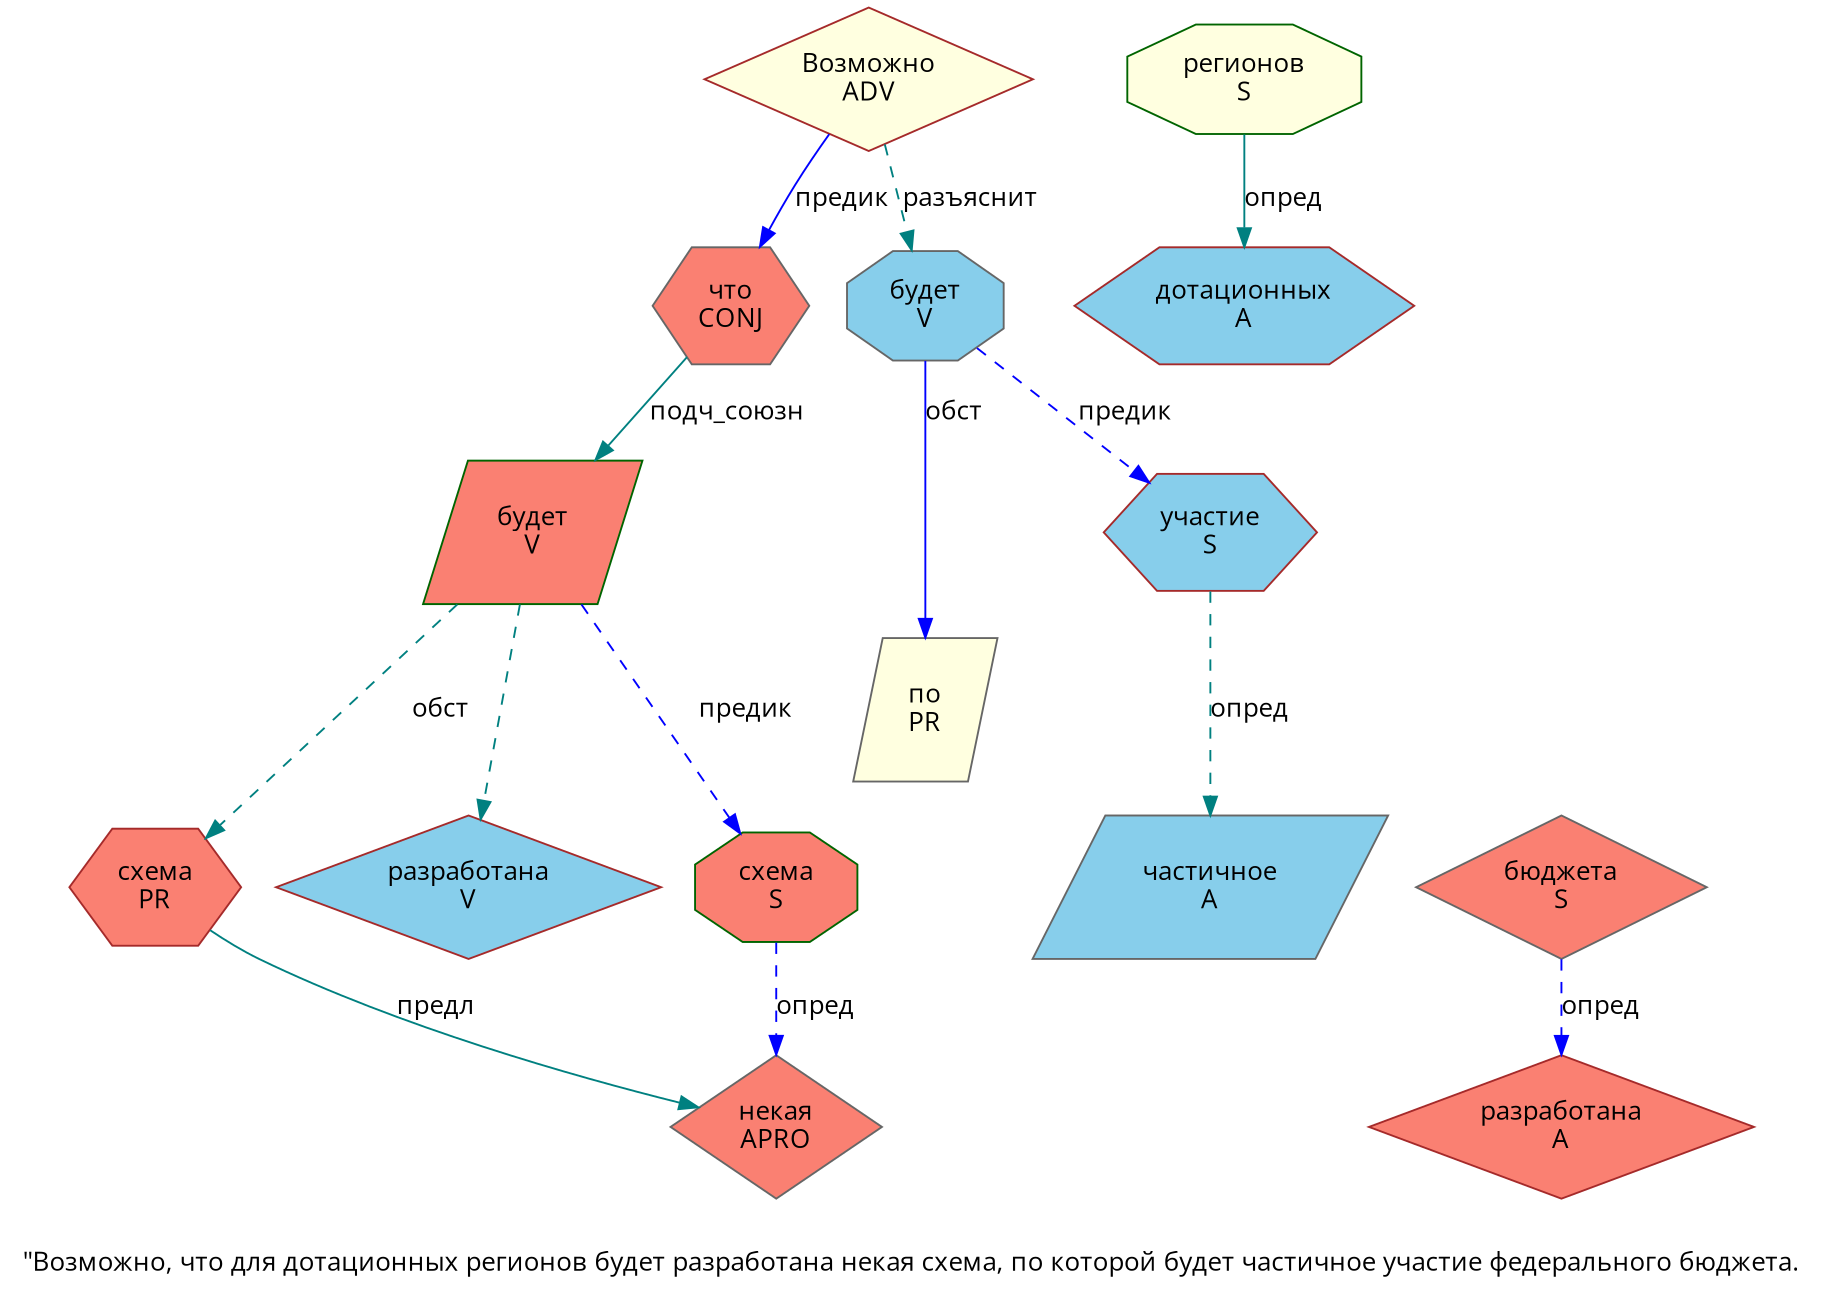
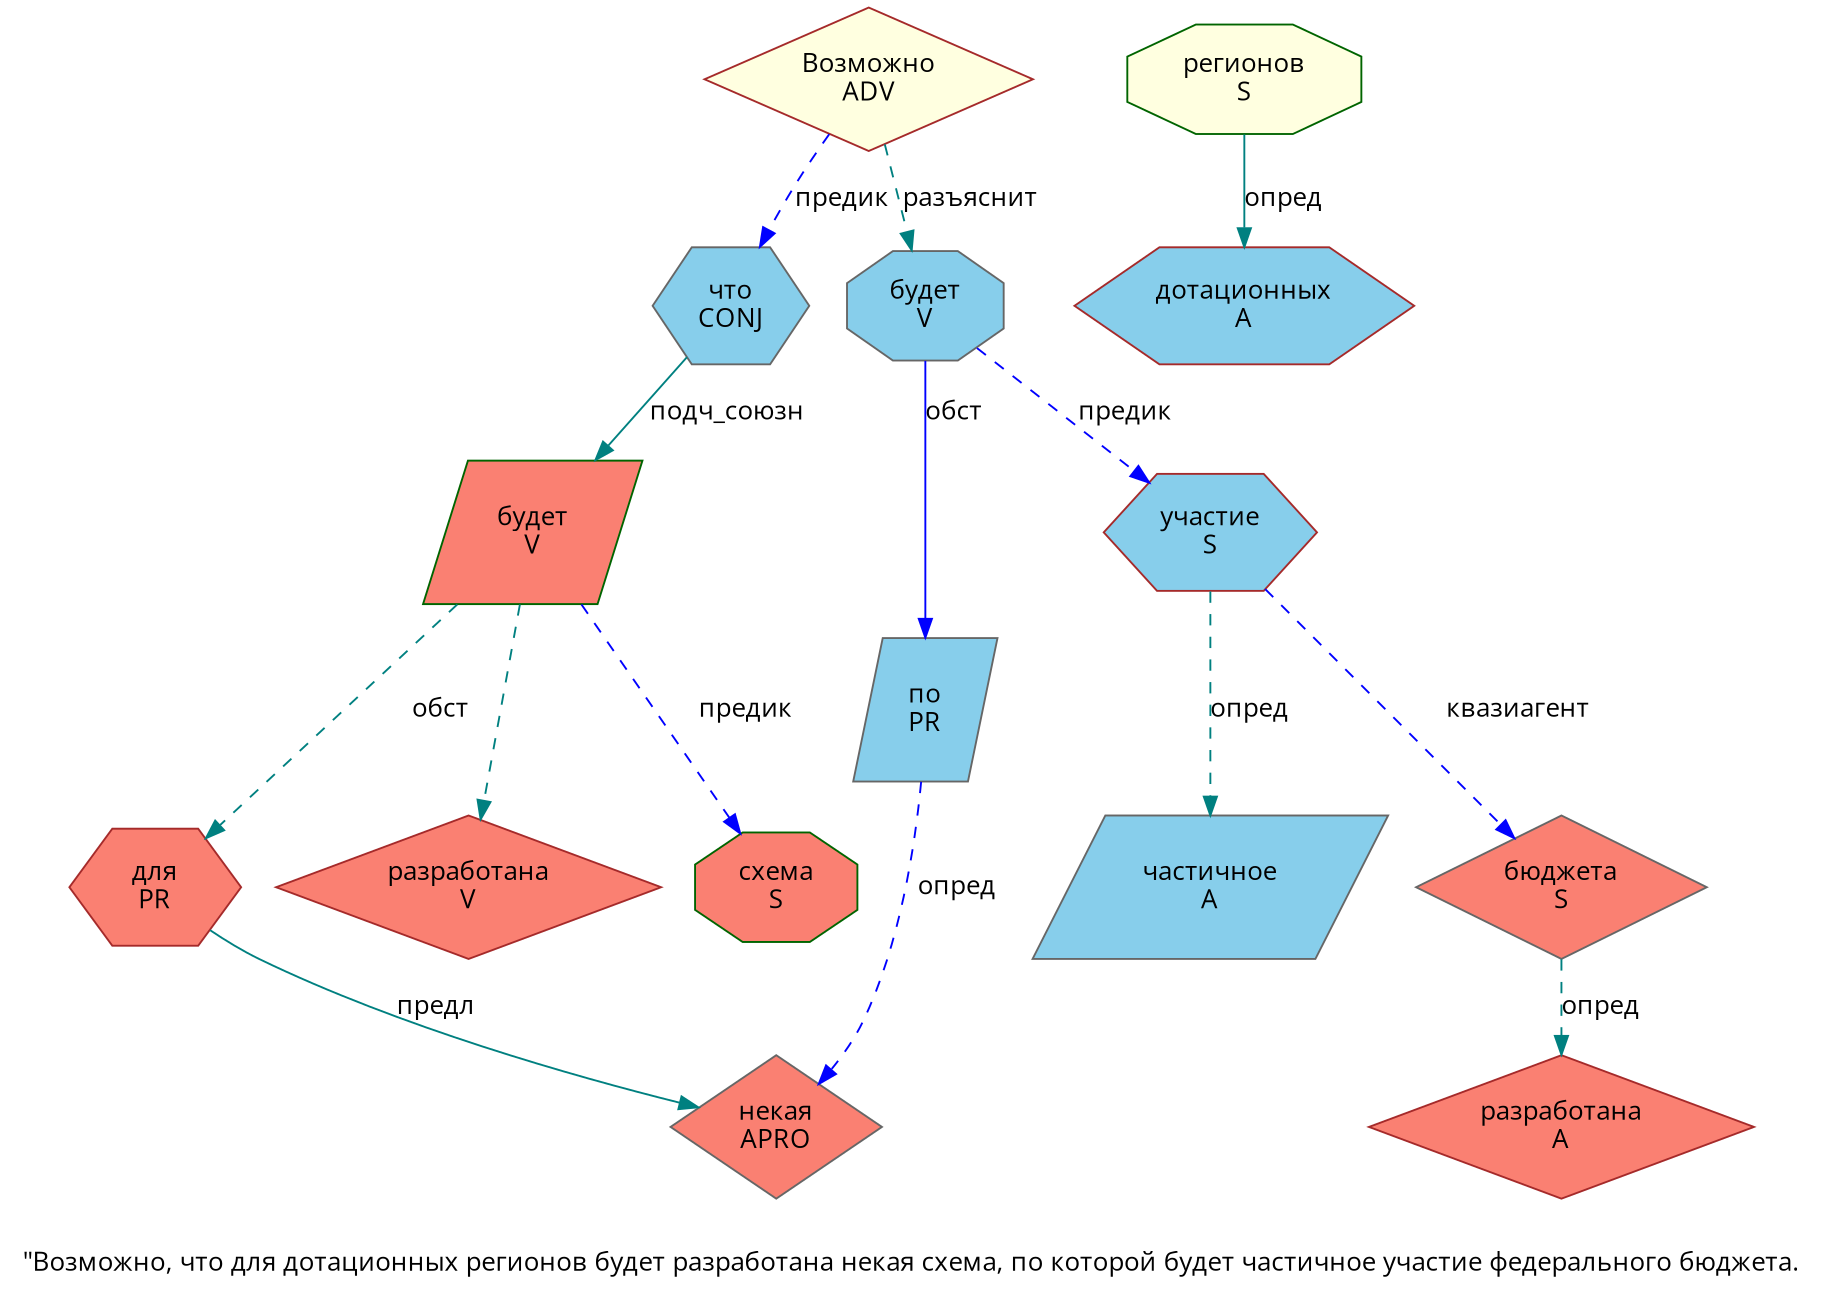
edge "Возможно ADV" -> "что CONJ": style solid -> dashed
node "что CONJ": fillcolor salmon -> skyblue
edge "участие S" -> "бюджета S": added, label "квазиагент"
node "по PR": fillcolor lightyellow -> skyblue
node "схема PR": label "схема PR" -> "для PR"
node "разработана V": fillcolor skyblue -> salmon
edge "схема S" -> "некая APRO": now "по PR" -> "некая APRO"
edge "бюджета S" -> "разработана A": color blue -> teal
